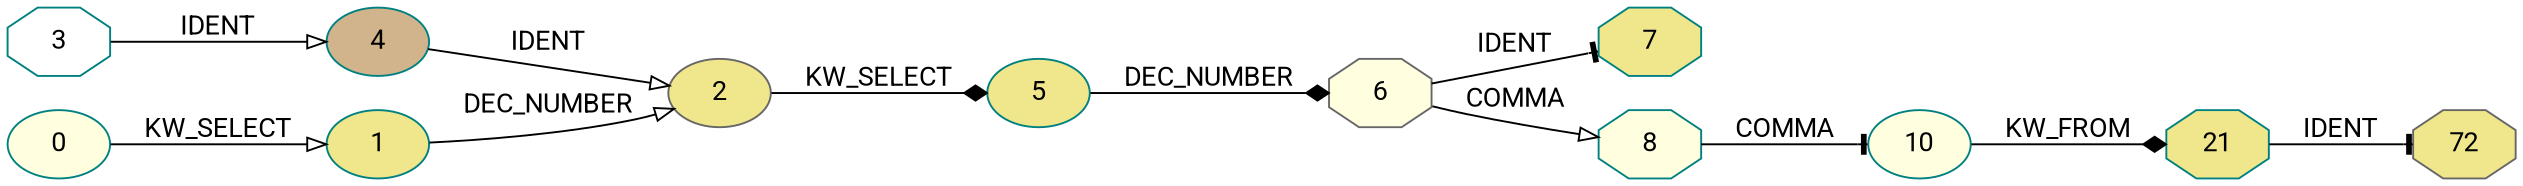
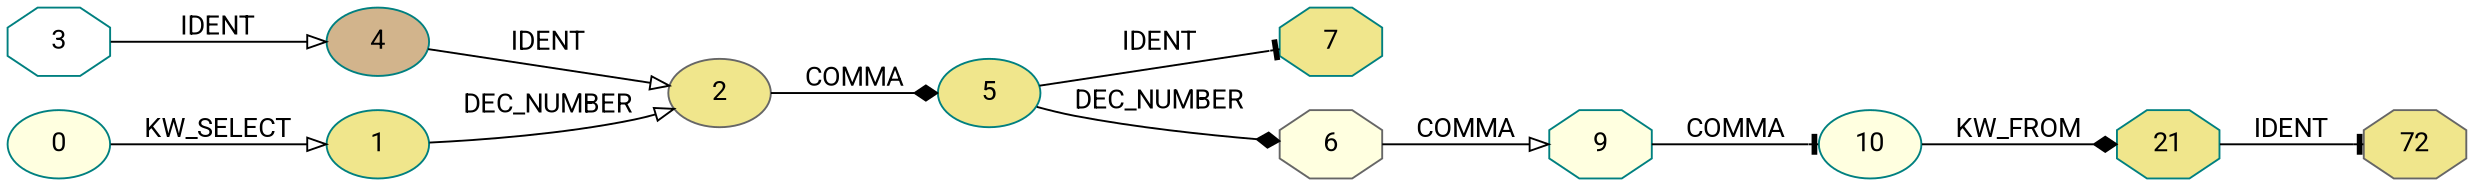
edge "6" -> "7": now "5" -> "7"
edge "2" -> "5": label "KW_SELECT" -> "COMMA"
node "8": label "8" -> "9"
